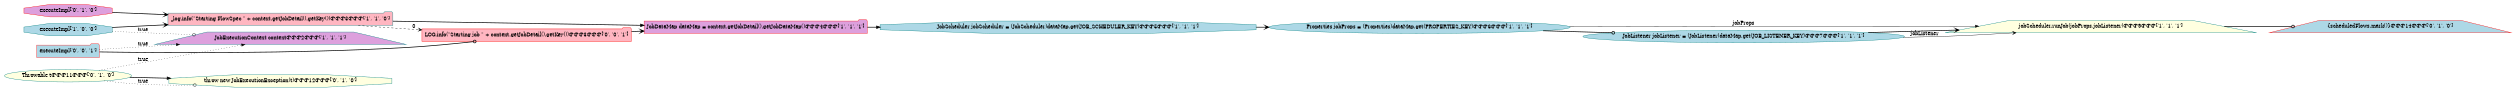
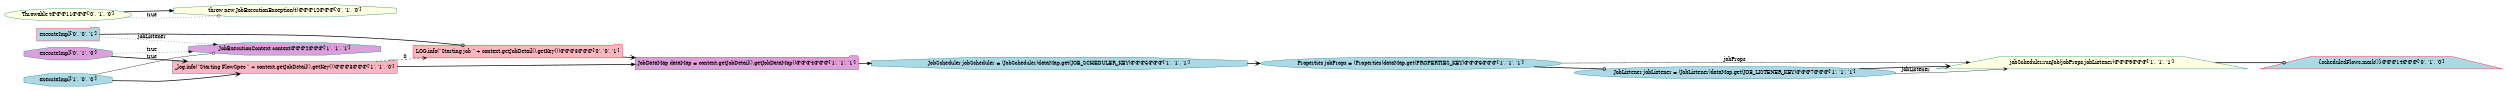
node "executeImpl['0', '1', '0']": color red -> teal
edge "executeImpl['1', '0', '0']" -> "JobExecutionContext context@@@2@@@['1', '1', '1']": style dotted -> solid
node "JobExecutionContext context@@@2@@@['1', '1', '1']": shape trapezium -> octagon
edge "executeImpl['0', '0', '1']" -> "JobExecutionContext context@@@2@@@['1', '1', '1']": label "true" -> "jobListener"
edge "Throwable t@@@11@@@['0', '1', '0']" -> "JobExecutionContext context@@@2@@@['1', '1', '1']": now "executeImpl['0', '1', '0']" -> "JobExecutionContext context@@@2@@@['1', '1', '1']"
